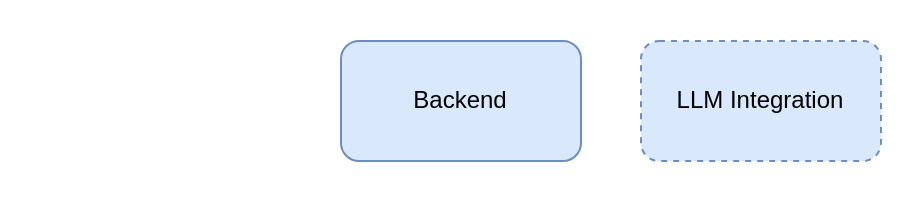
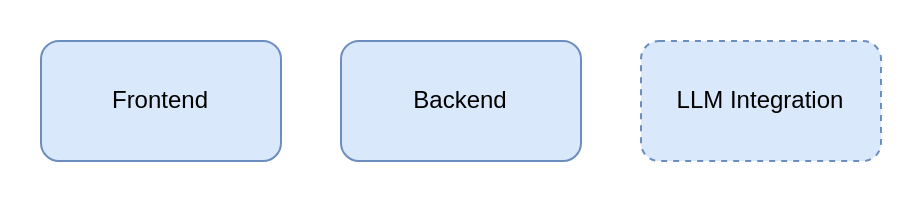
node "Frontend": added
